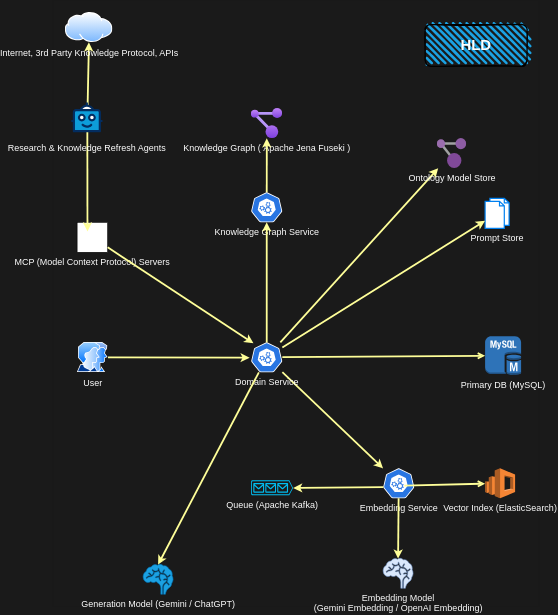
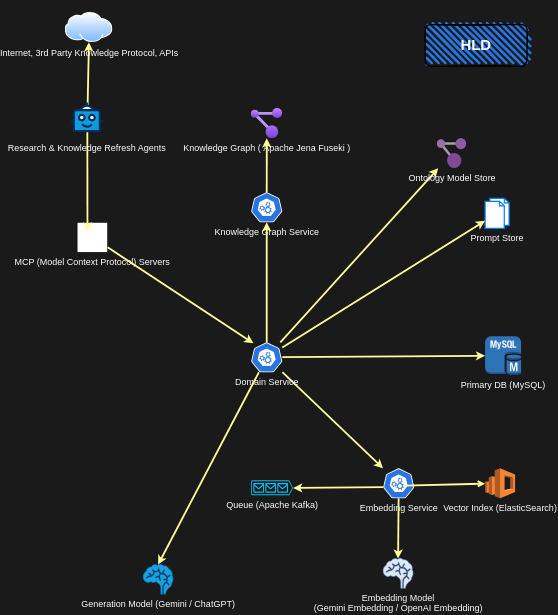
node "HLD": fillcolor #1ba1e2 -> #2875e2
edge "Domain Service" -> "Primary DB (MySQL)": arrowhead open -> classic
node "User": removed
edge "User" -> "Domain Service": removed
